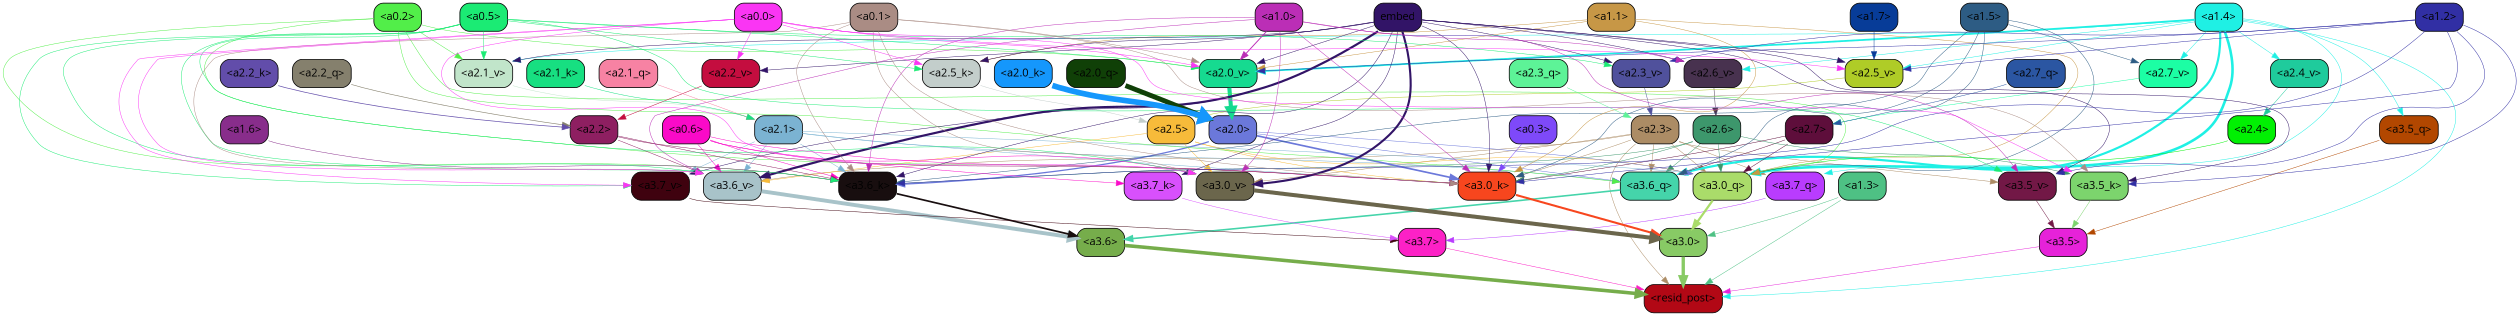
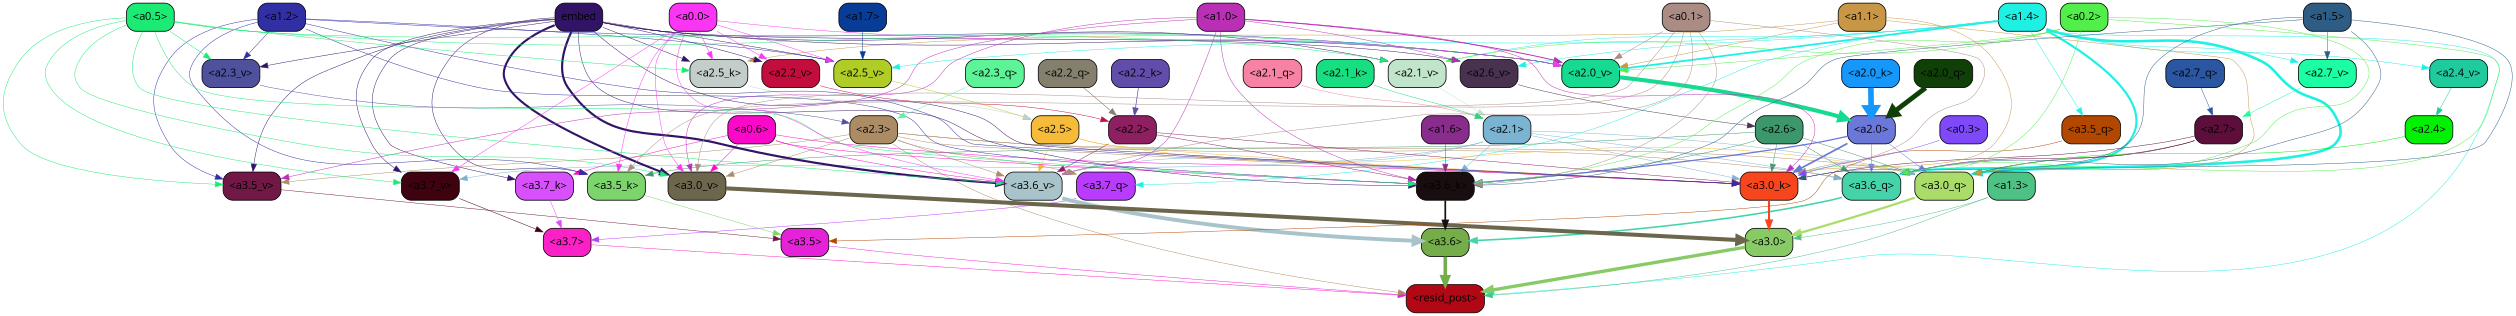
edge "<a2.5>" -> "<a3.0_v>": removed
